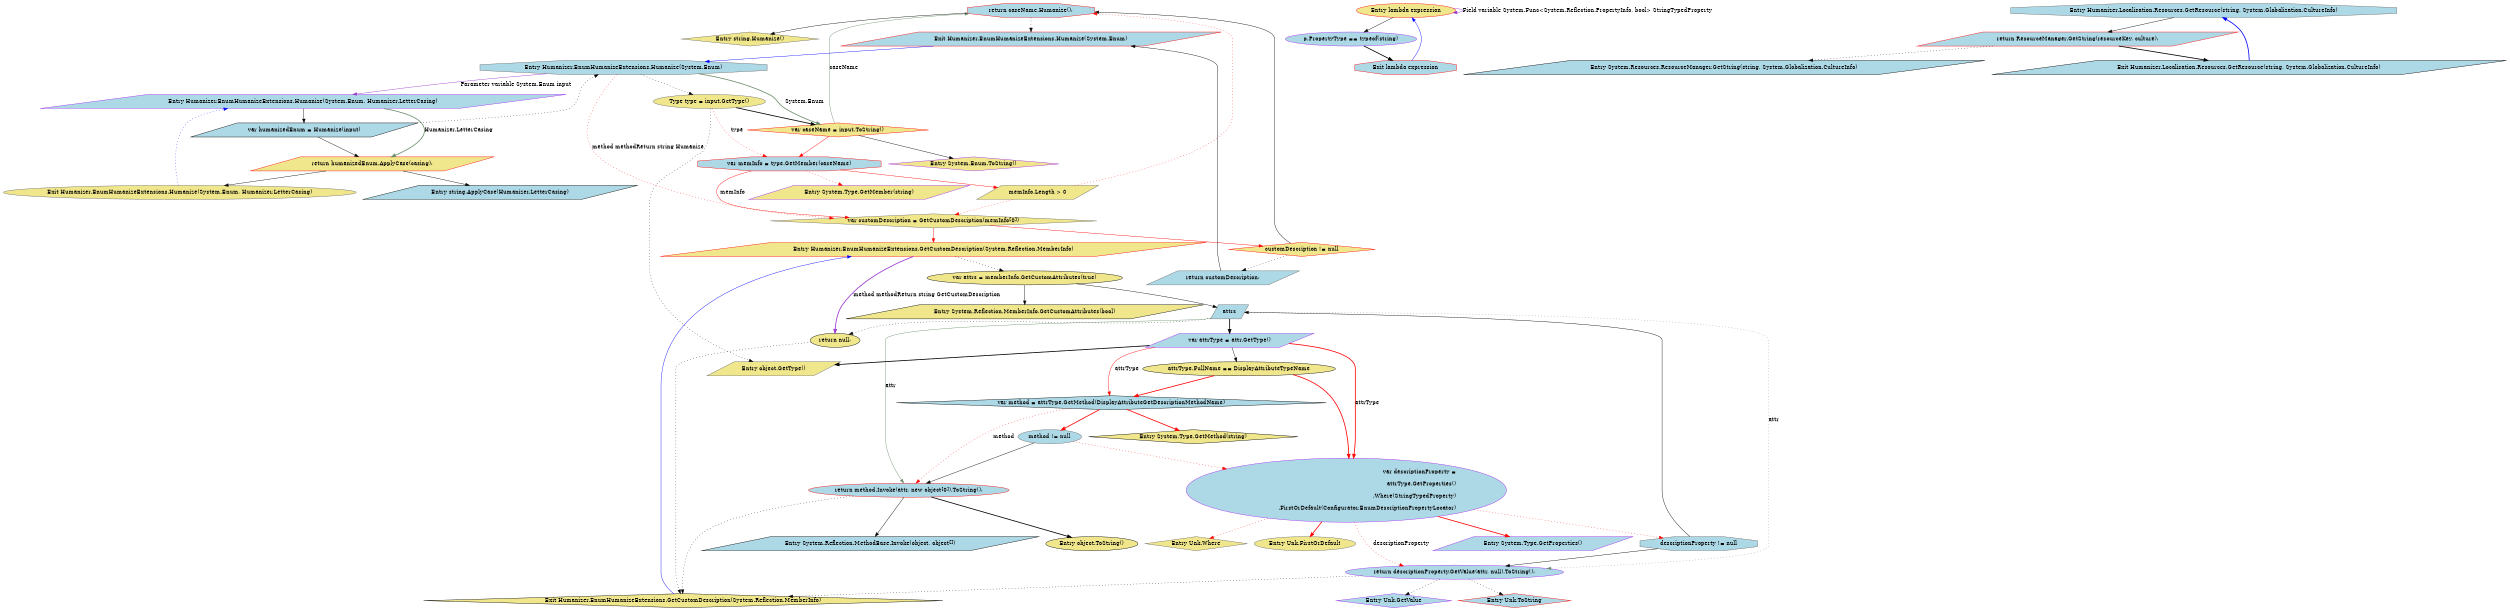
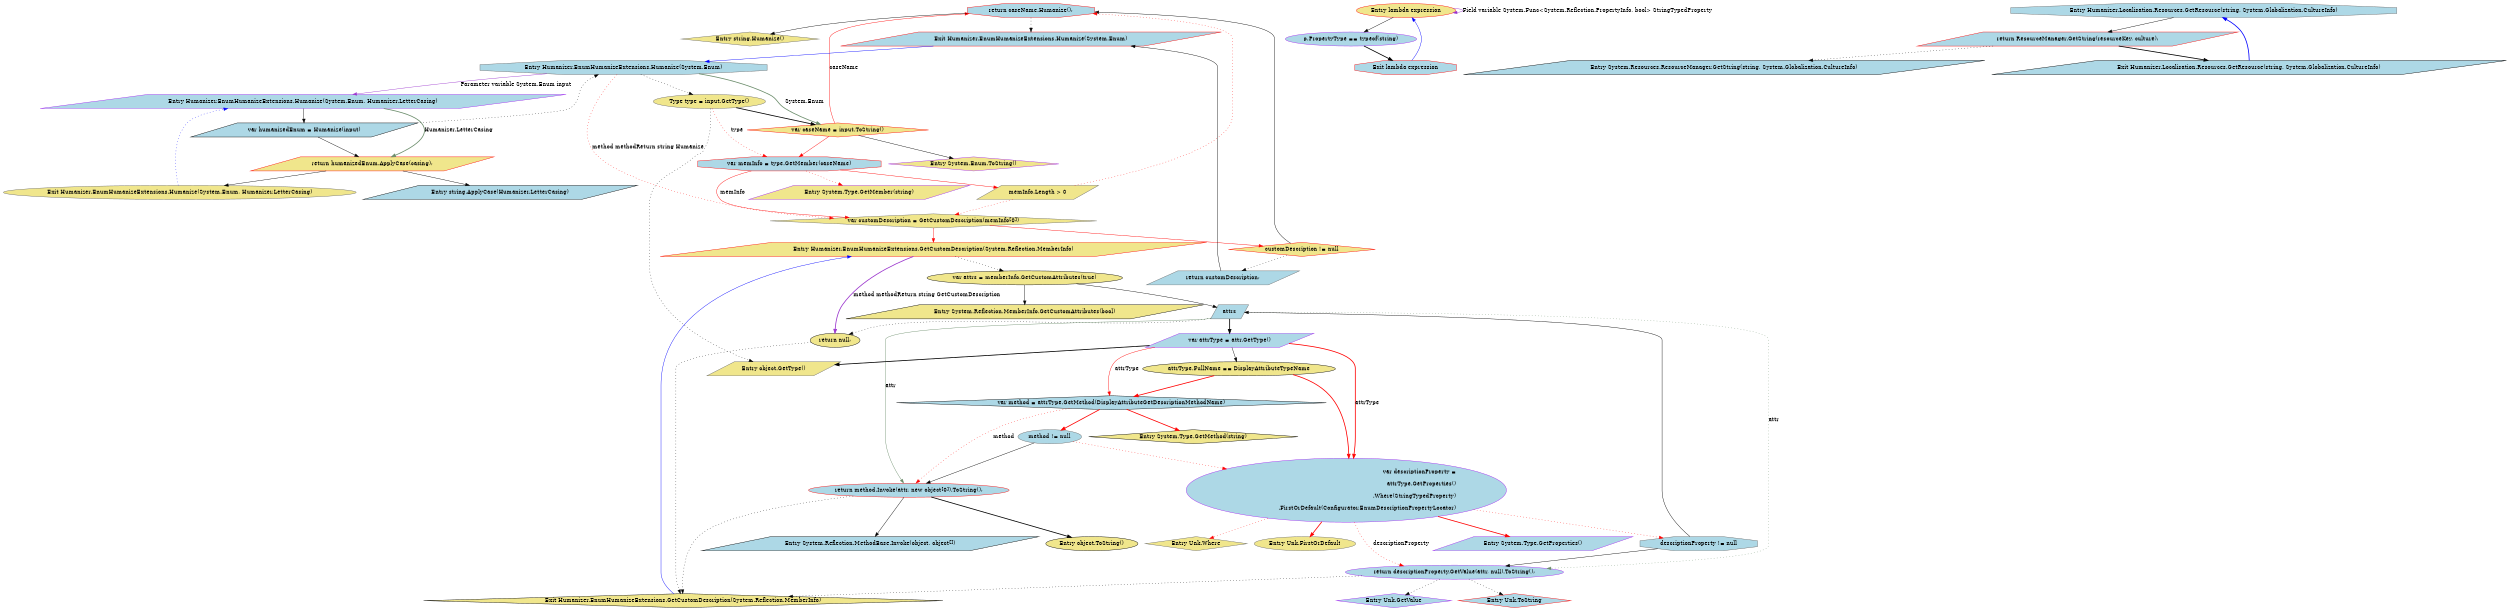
edge "var caseName = input.ToString()" -> "return caseName.Humanize();": color darkseagreen4 -> red
